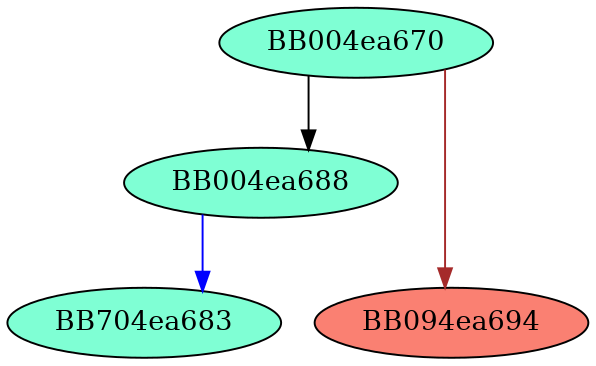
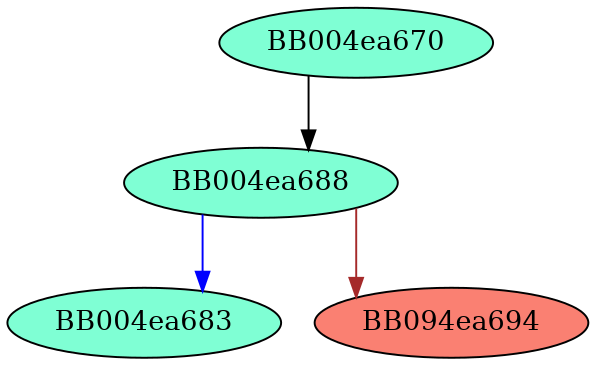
edge "BB004ea670" -> "BB094ea694": now "BB004ea688" -> "BB094ea694"
node "BB704ea683": label "BB704ea683" -> "BB004ea683"
